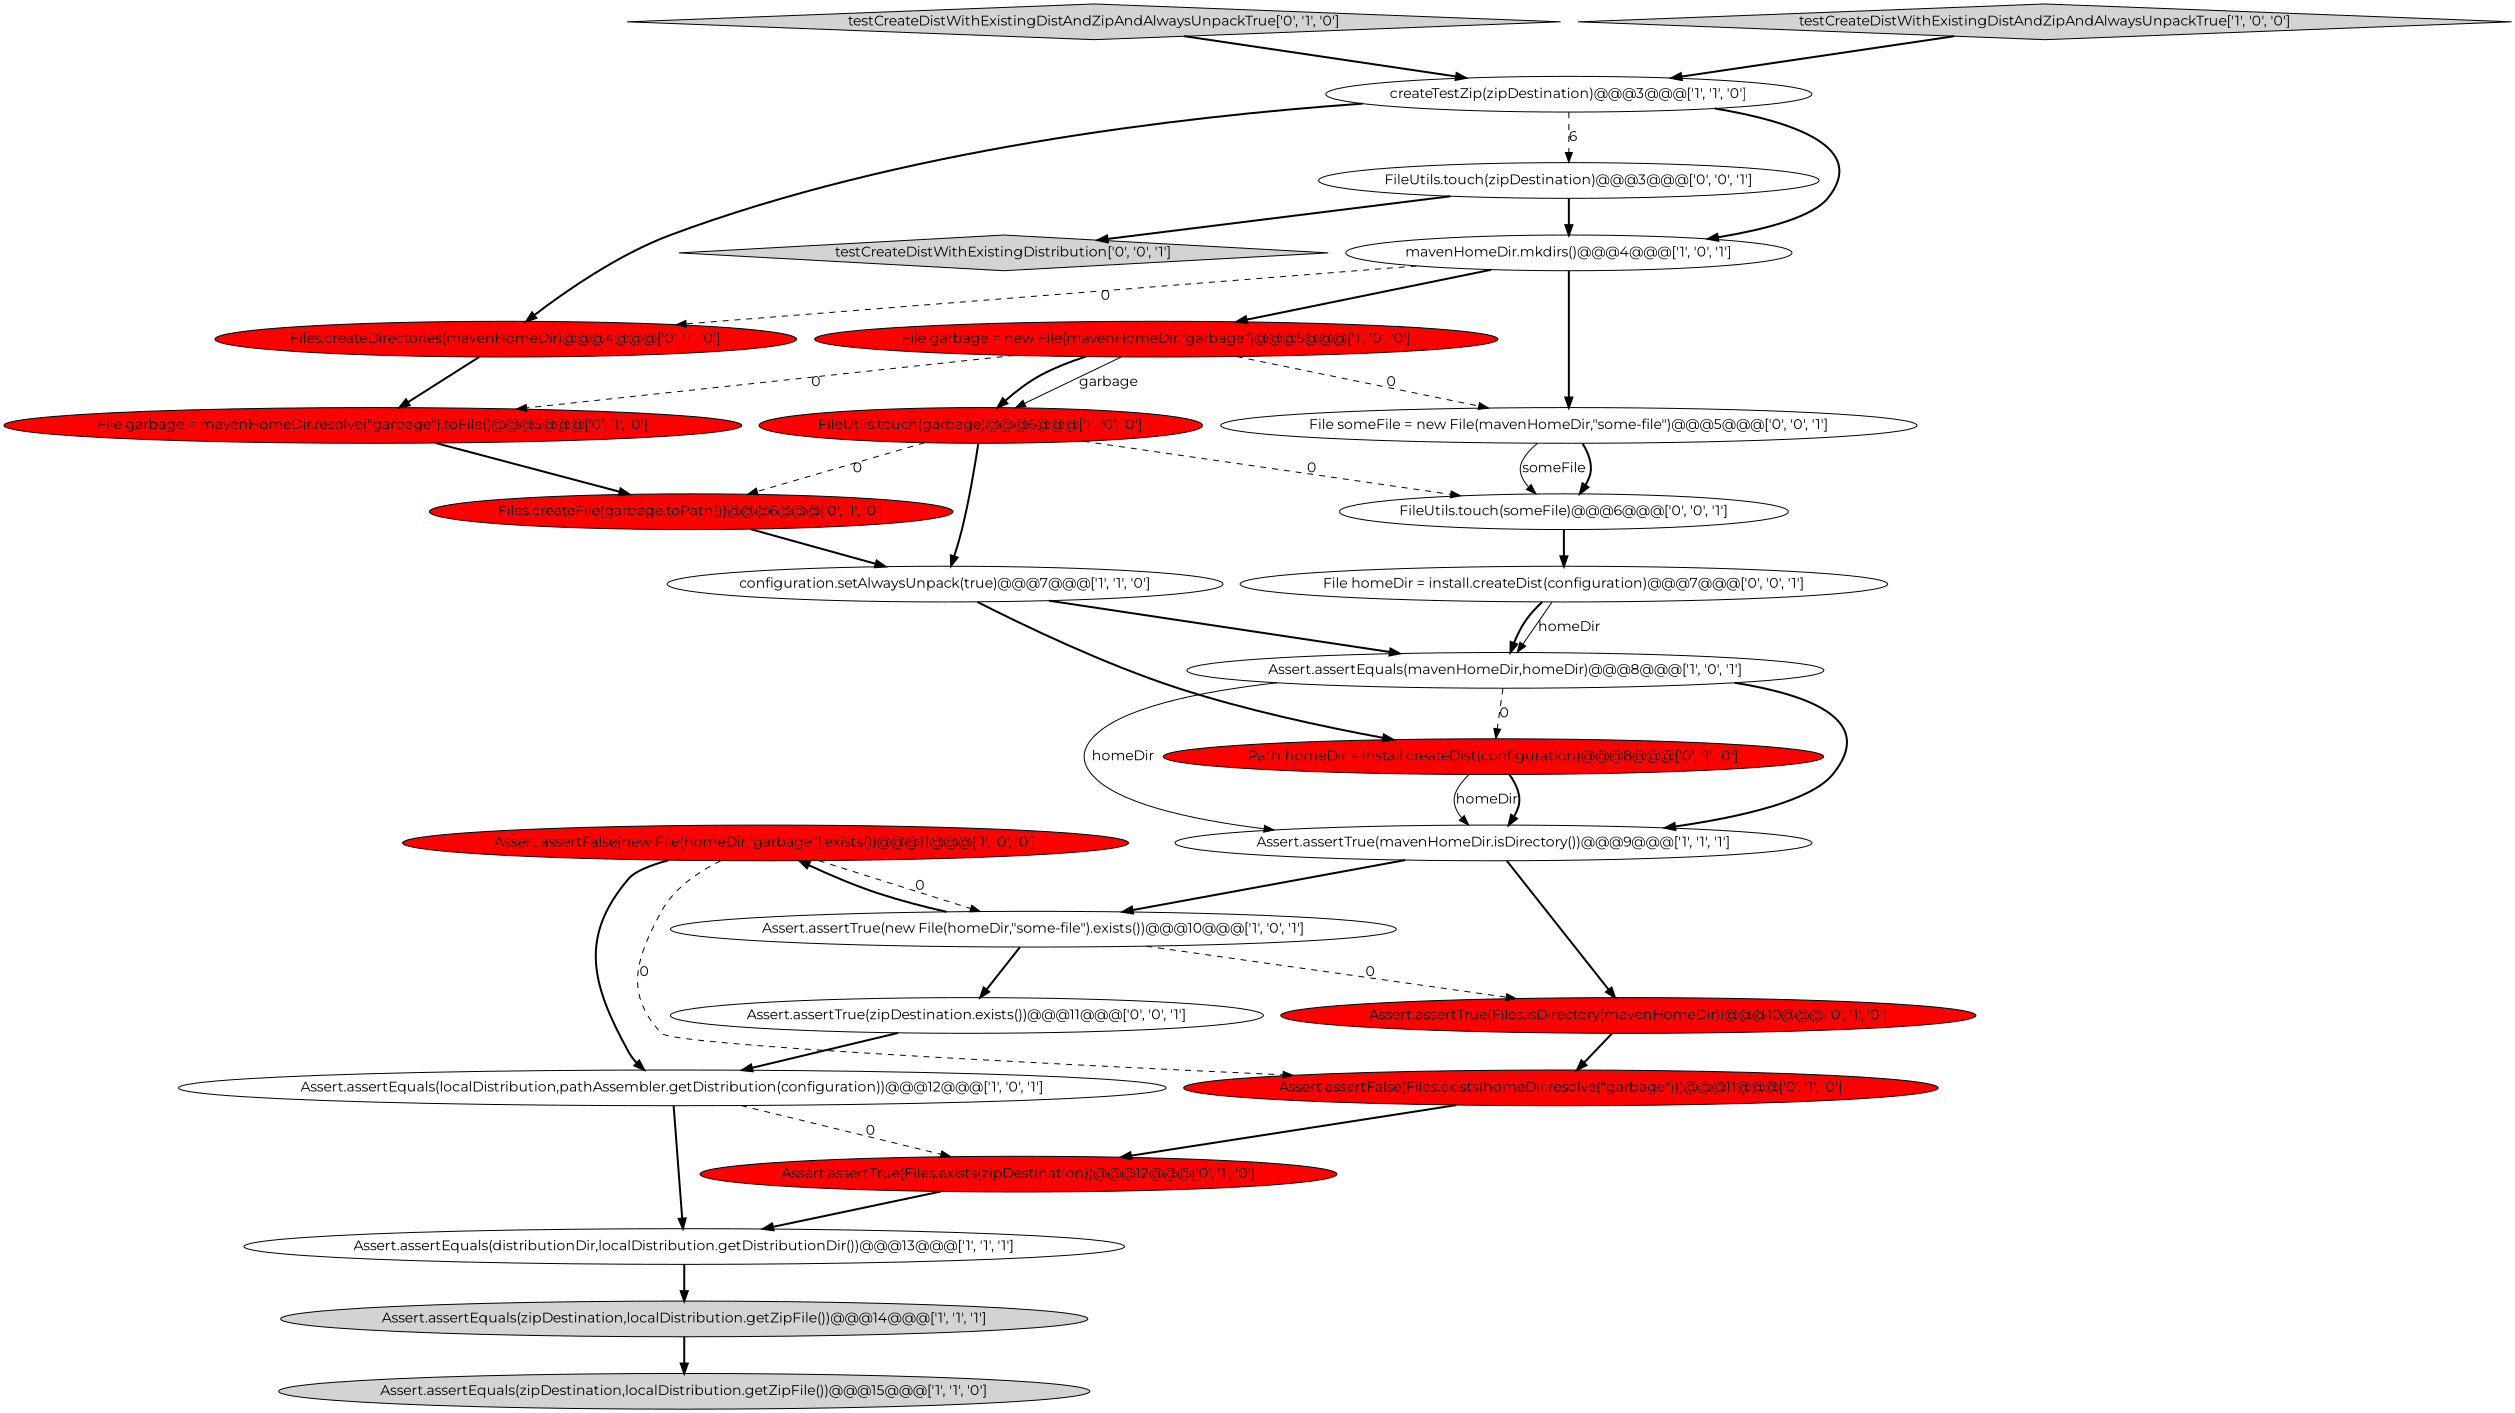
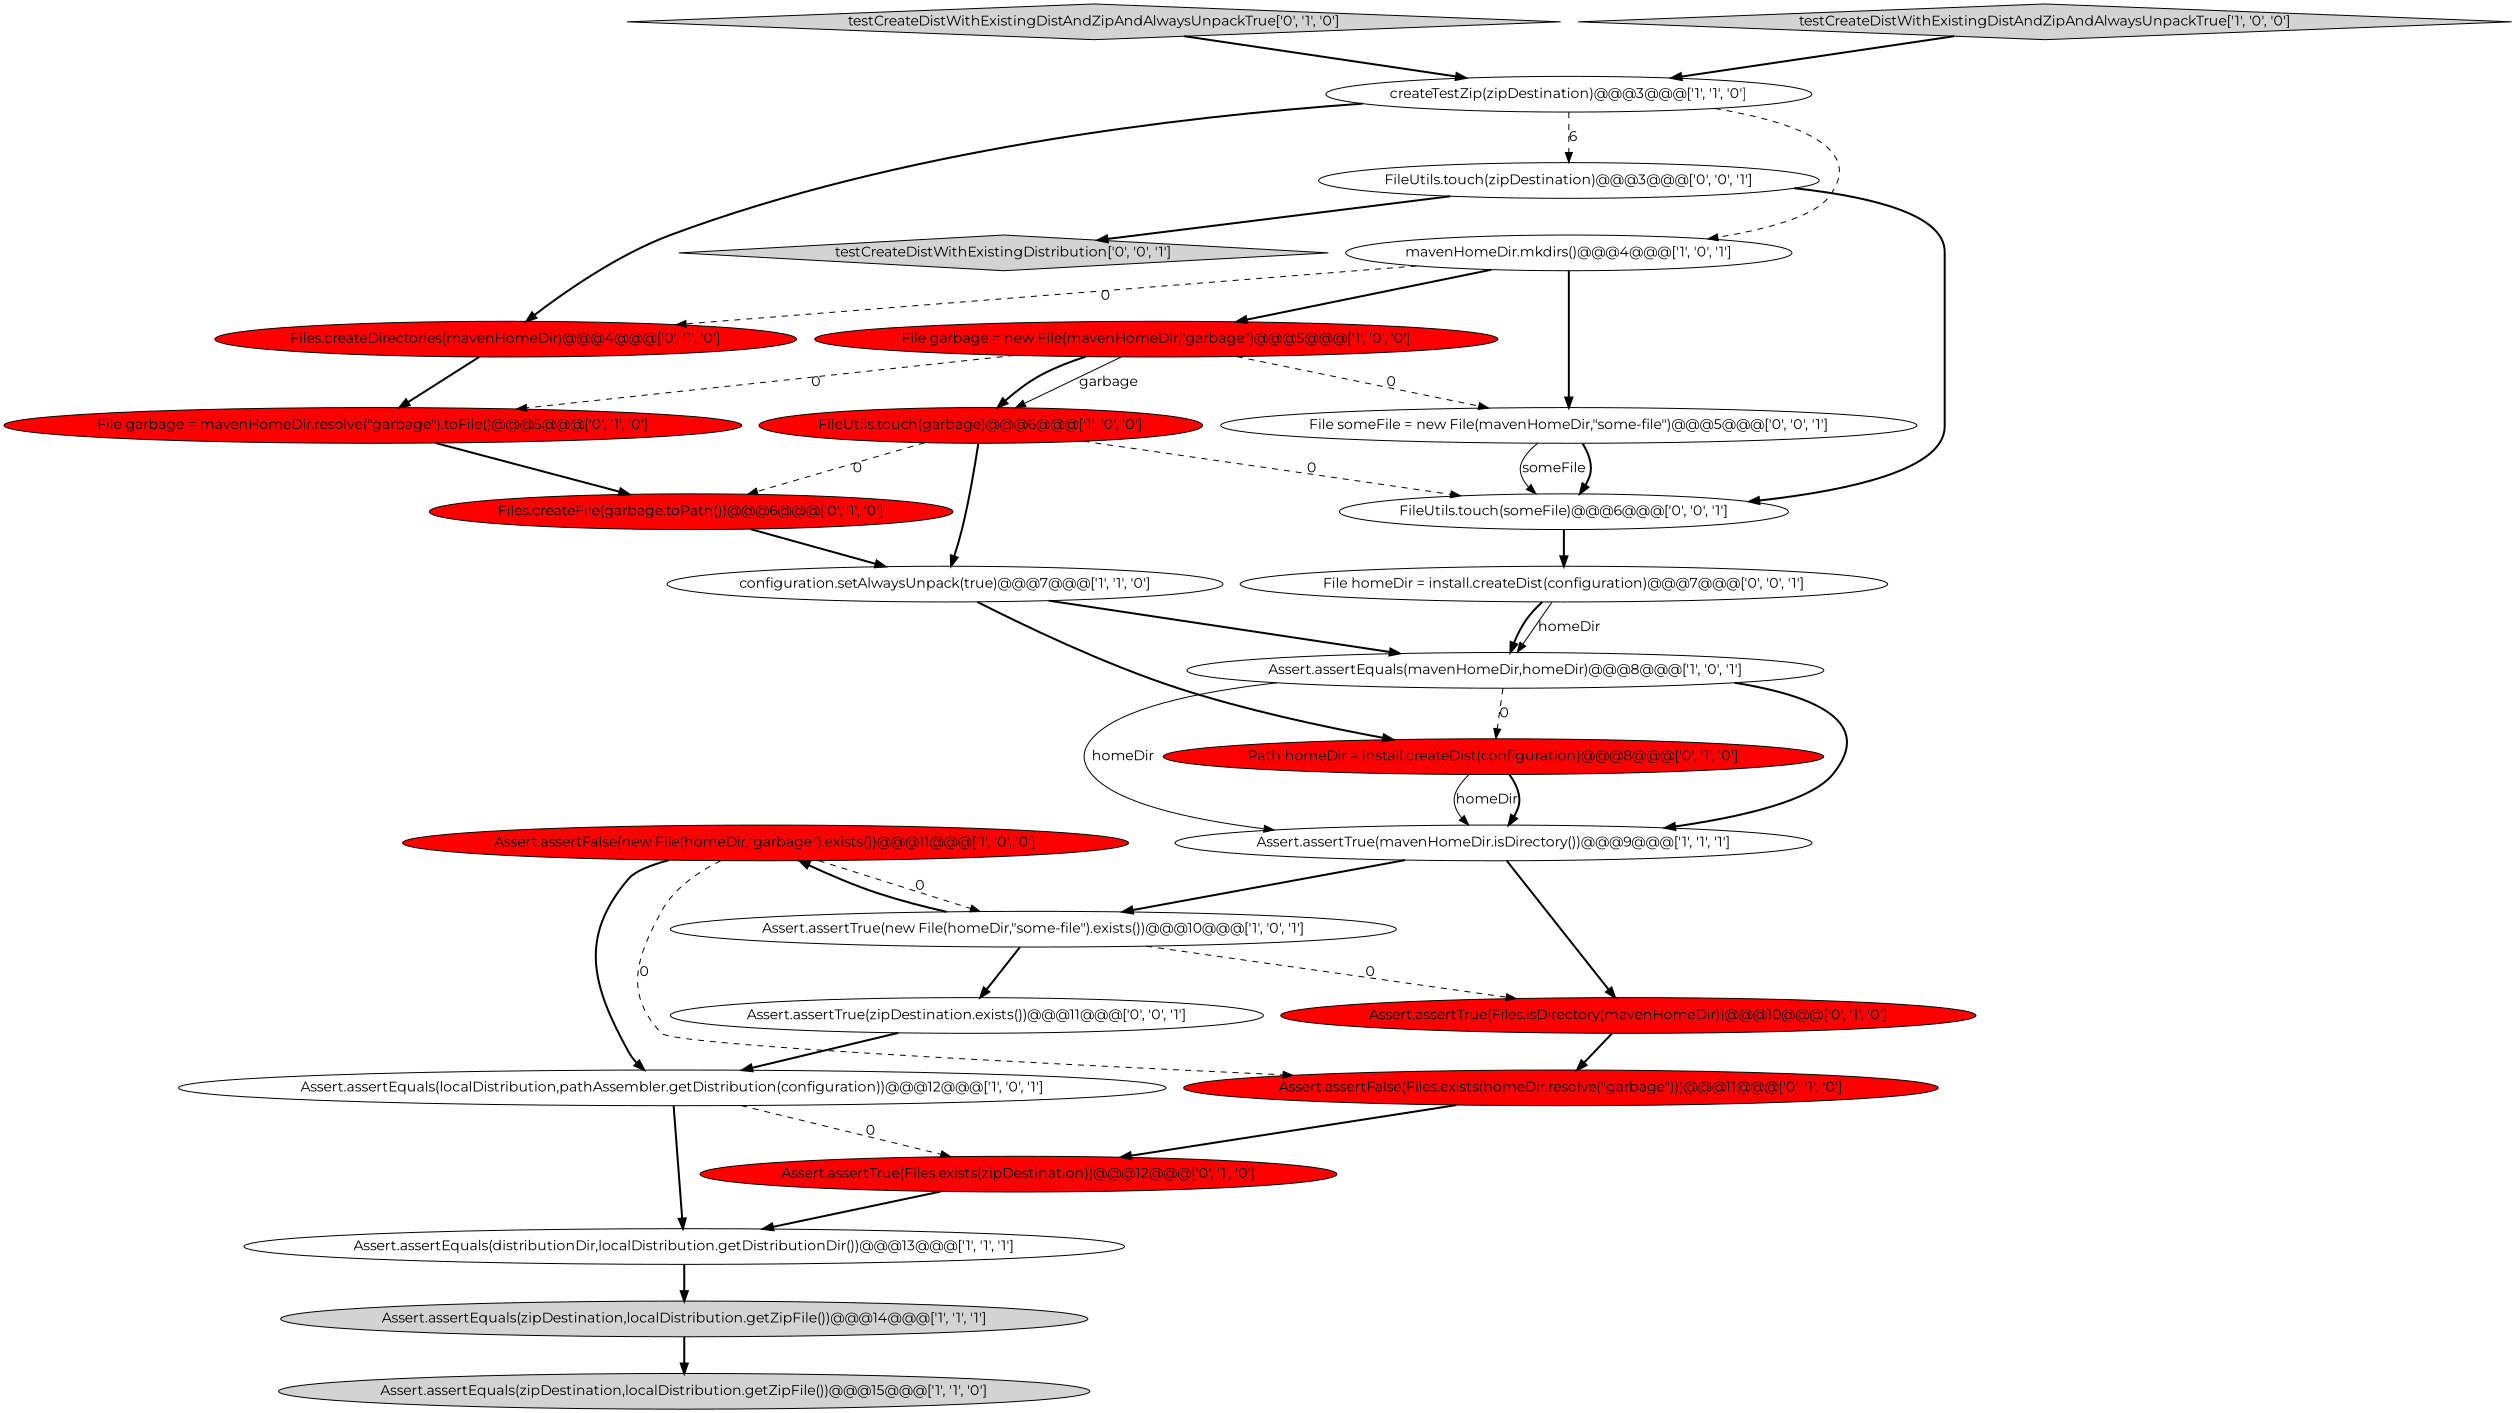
edge "createTestZip(zipDestination)@@@3@@@['1', '1', '0']" -> "mavenHomeDir.mkdirs()@@@4@@@['1', '0', '1']": style bold -> dashed
edge "FileUtils.touch(zipDestination)@@@3@@@['0', '0', '1']" -> "mavenHomeDir.mkdirs()@@@4@@@['1', '0', '1']": now "FileUtils.touch(zipDestination)@@@3@@@['0', '0', '1']" -> "FileUtils.touch(someFile)@@@6@@@['0', '0', '1']"
